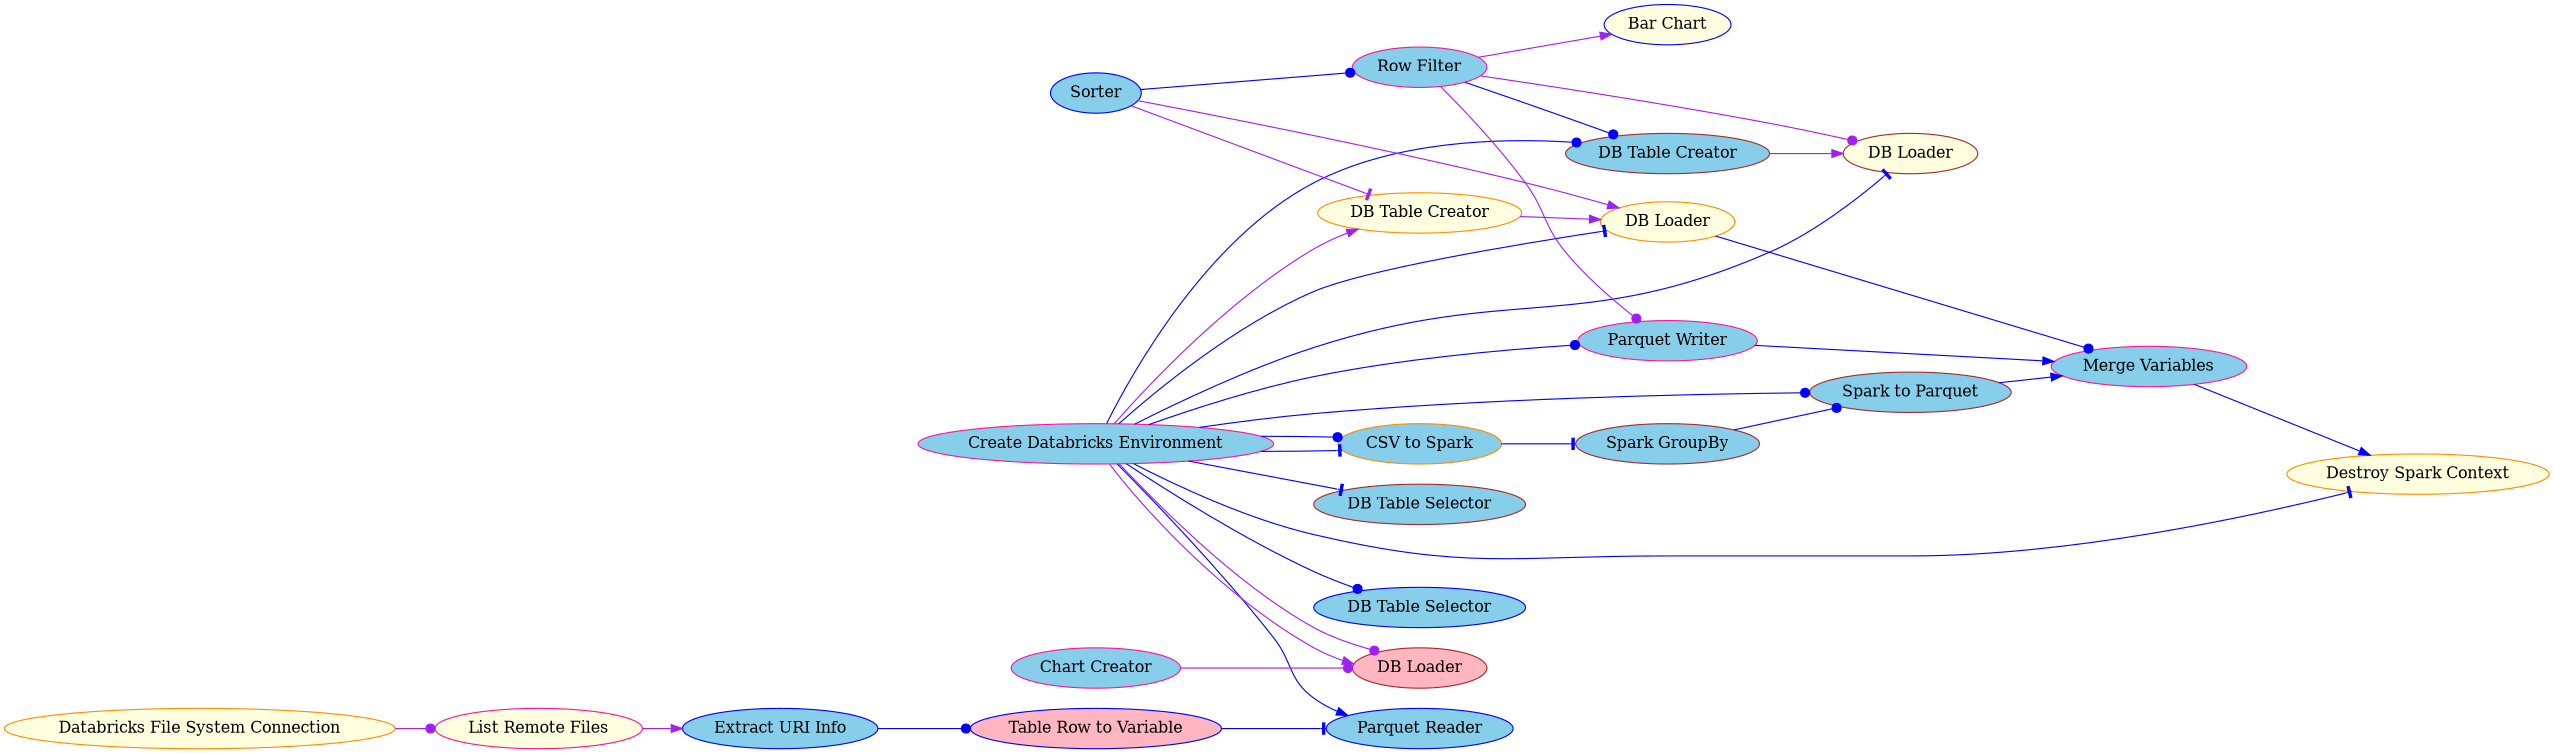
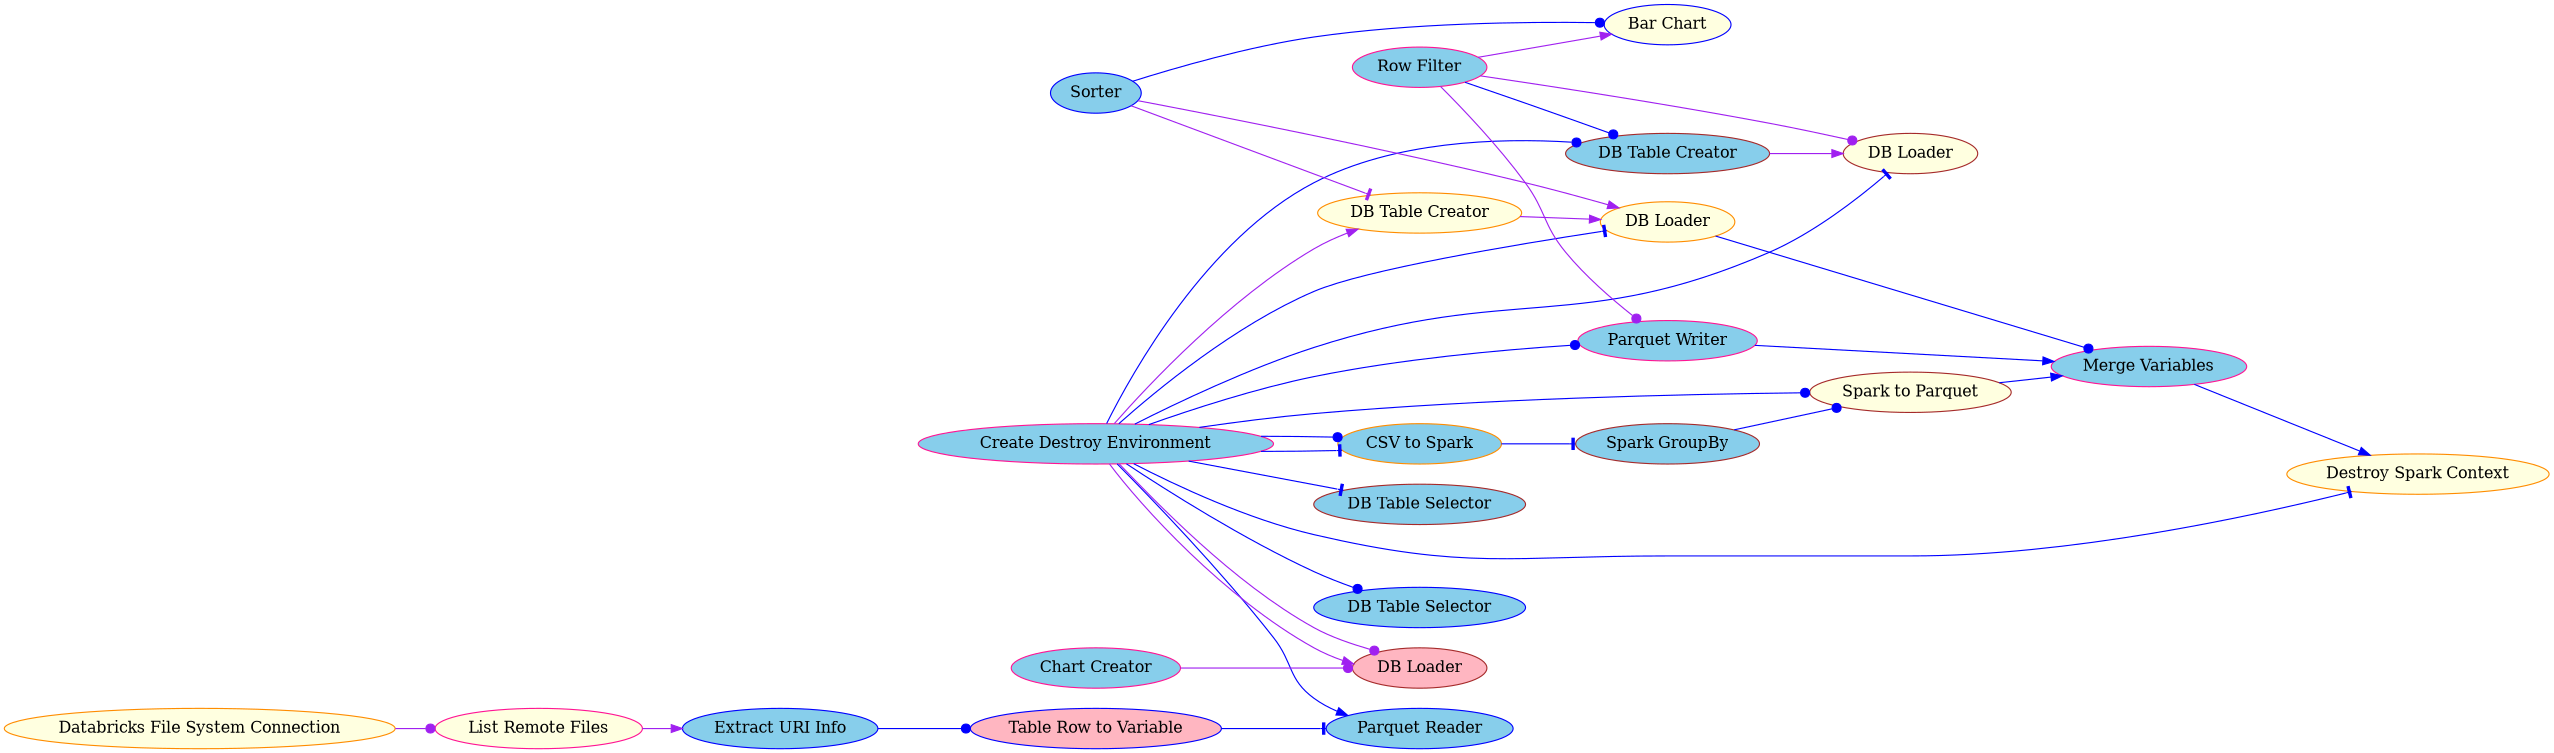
edge "Sorter" -> "Row Filter": now "Sorter" -> "Bar Chart"
node "Spark to Parquet": fillcolor skyblue -> lightyellow
node "Create Databricks Environment": label "Create Databricks Environment" -> "Create Destroy Environment"
